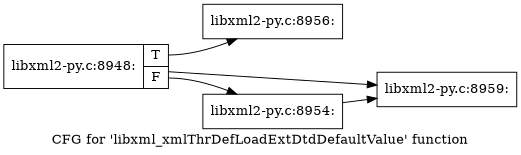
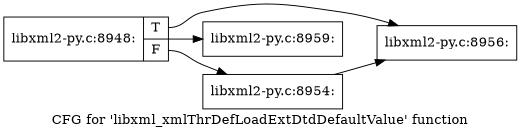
edge "libxml2-py.c:8954:" -> "libxml2-py.c:8959:": now "libxml2-py.c:8954:" -> "libxml2-py.c:8956:"
